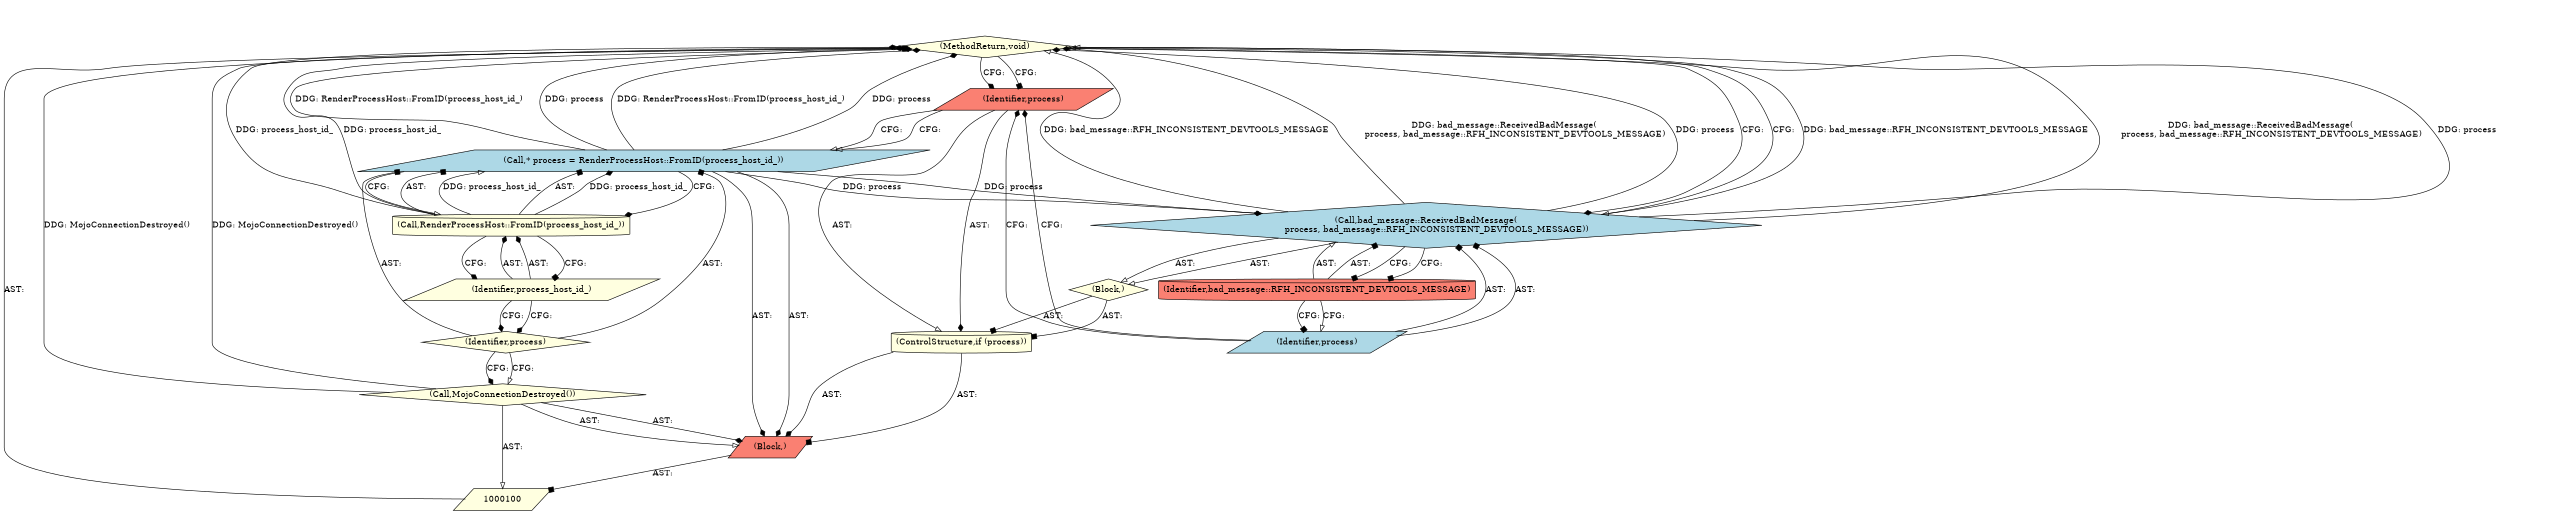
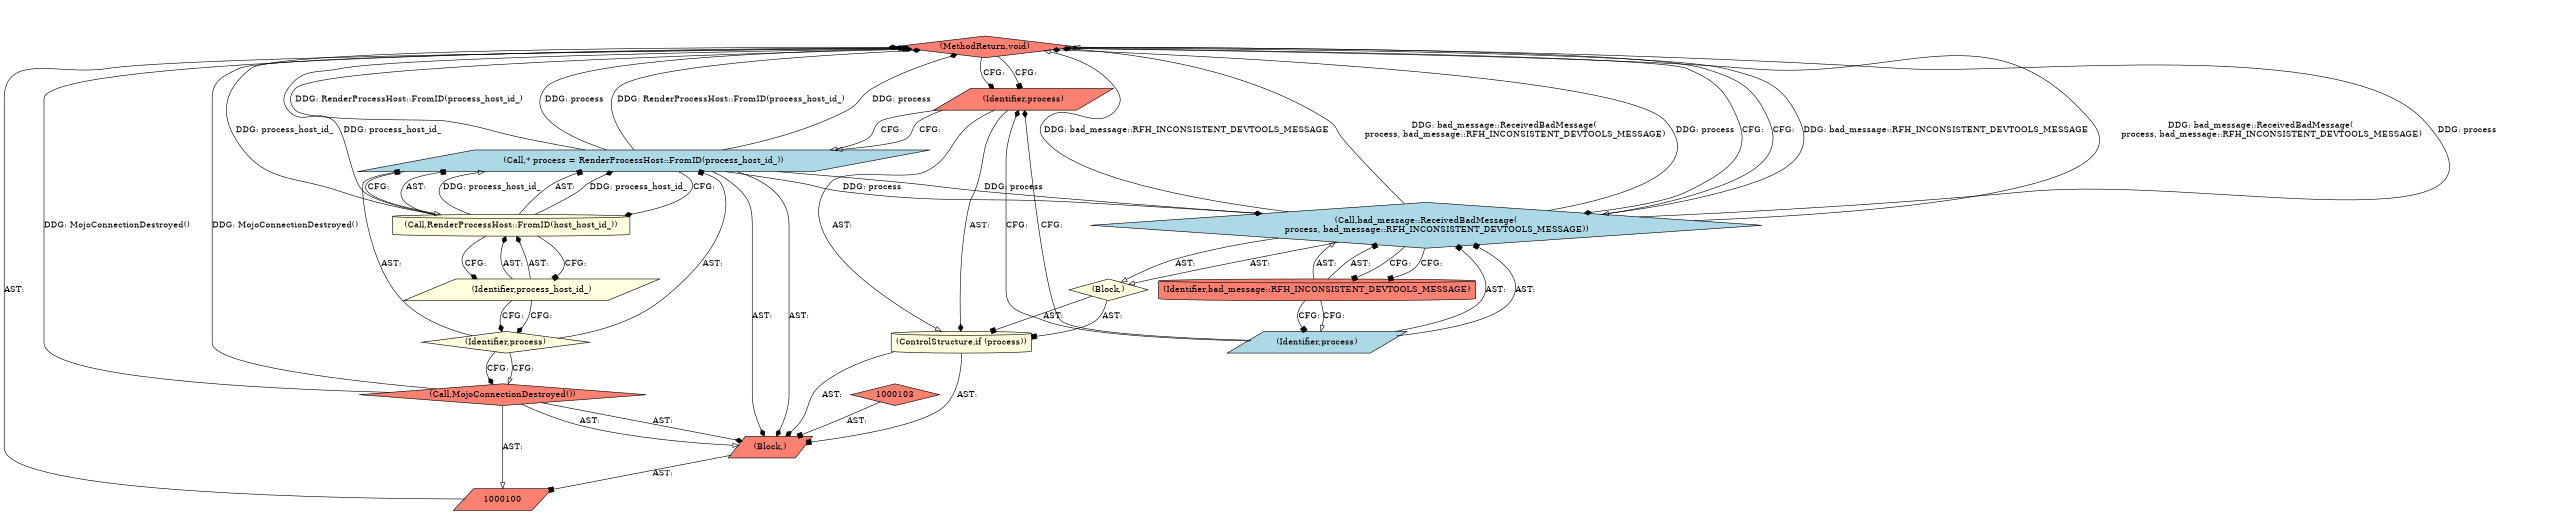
node "(MethodReturn,void)": fillcolor lightyellow -> salmon
node "(Call,RenderProcessHost::FromID(process_host_id_))": label "(Call,RenderProcessHost::FromID(process_host_id_))" -> "(Call,RenderProcessHost::FromID(host_host_id_))"
node "(Call,MojoConnectionDestroyed())": fillcolor lightyellow -> salmon
node "1000103": added
node "1000100": fillcolor lightyellow -> salmon
